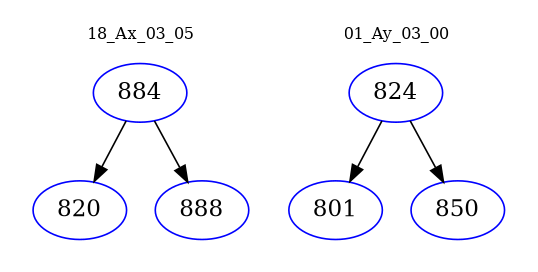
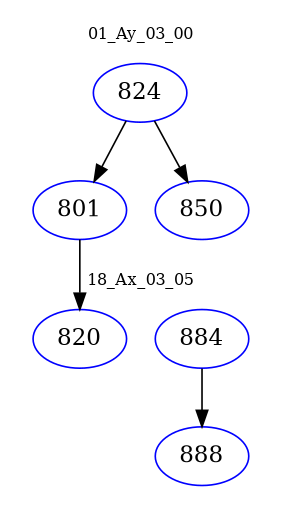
edge "884" -> "820": now "801" -> "820"
